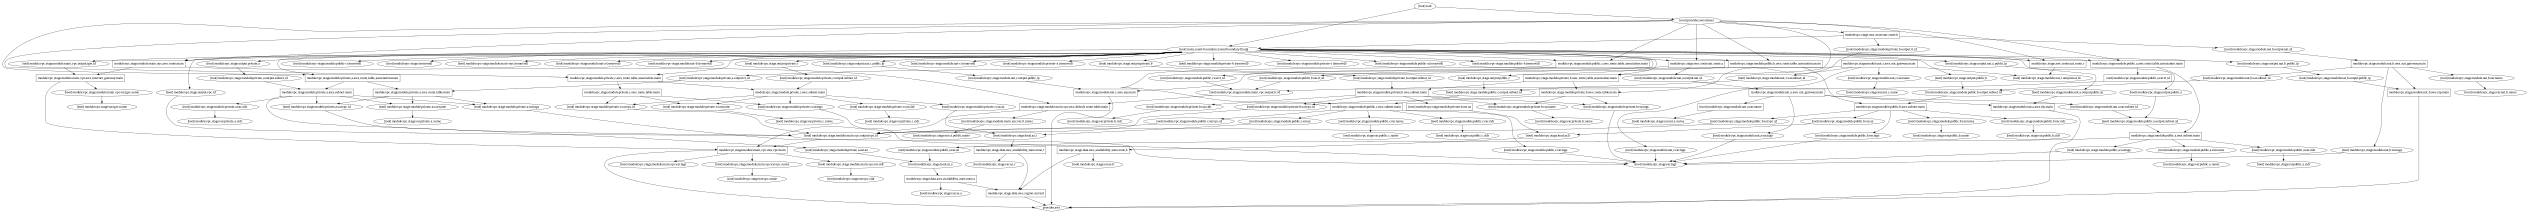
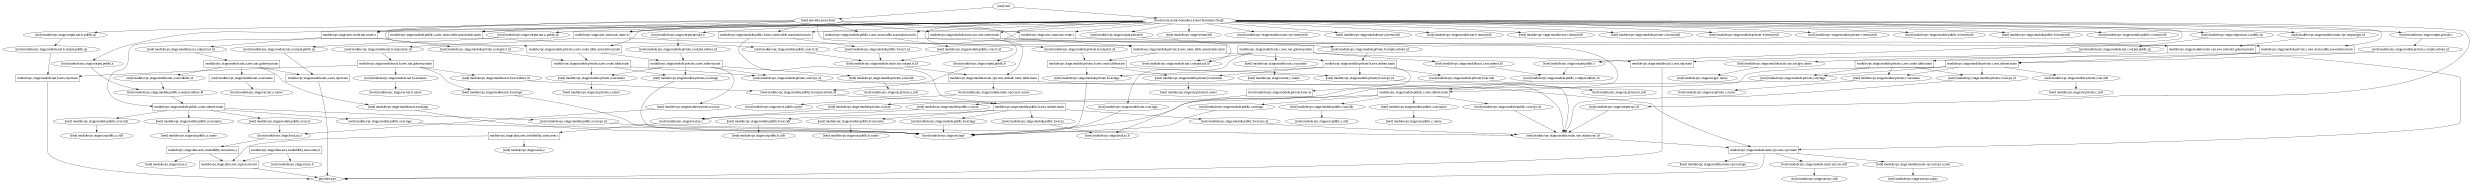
edge "module.vpc_stage.aws_route.nat_route_b" -> "[root] meta.count-boundary (count boundary fixup)": reversed
node "[root] module.vpc_stage.module.public_a.var.rt_id": shape box -> ellipse
node "[root] module.vpc_stage.module.public_a.var.vpc_id": added
edge "[root] module.vpc_stage.local.az_b" -> "module.vpc_stage.data.aws_availability_zone.zone_b": removed
